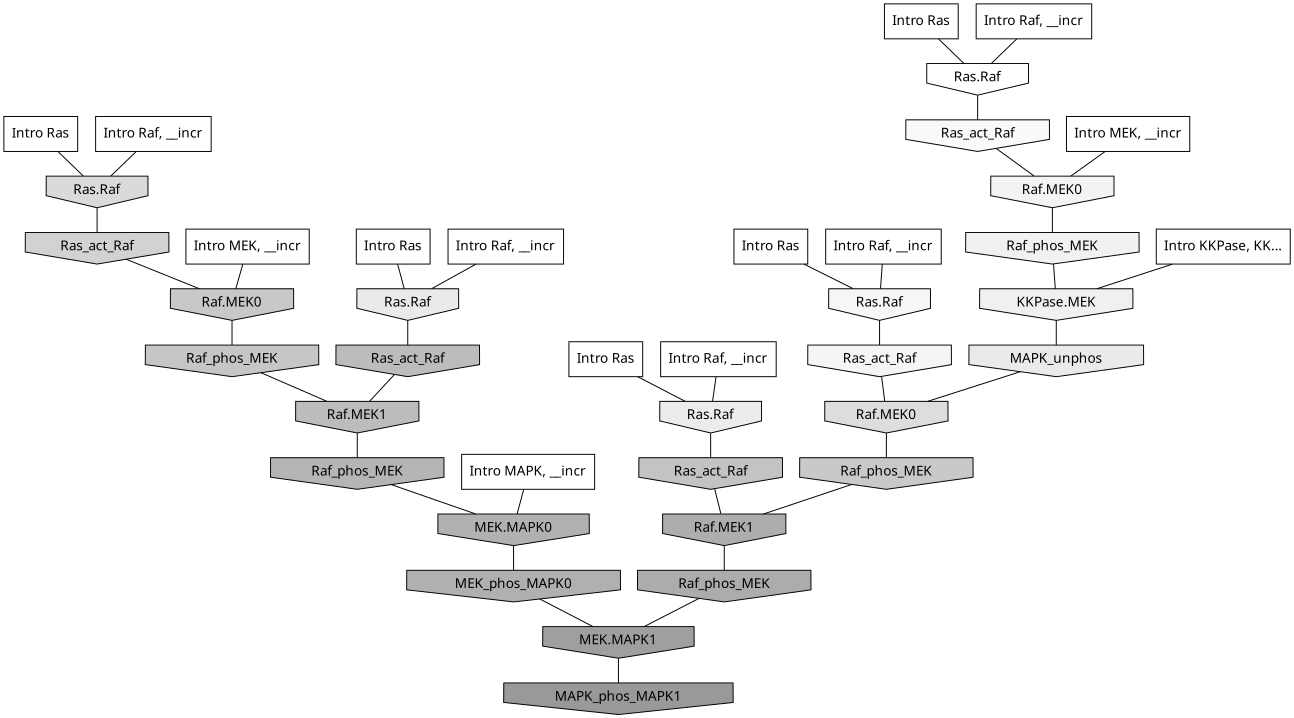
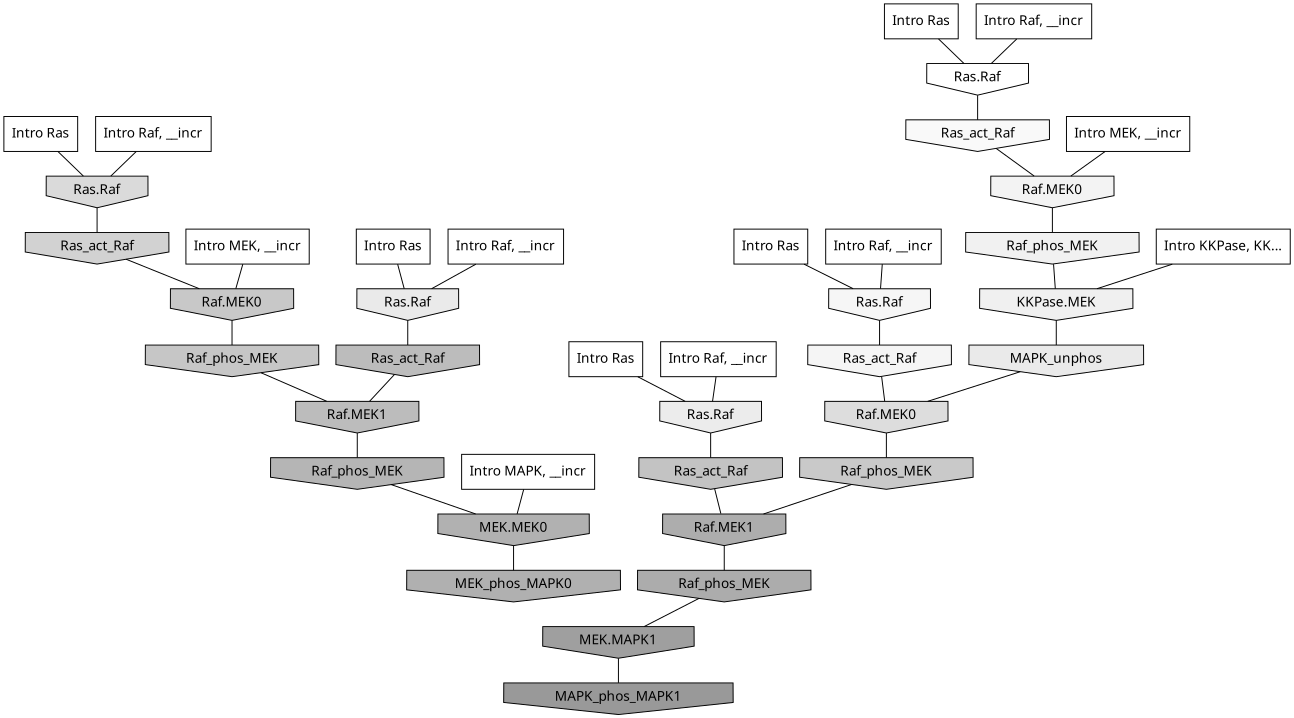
node "MEK.MAPK0": label "MEK.MAPK0" -> "MEK.MEK0"
edge "MEK_phos_MAPK0" -- "MEK.MAPK1": removed
